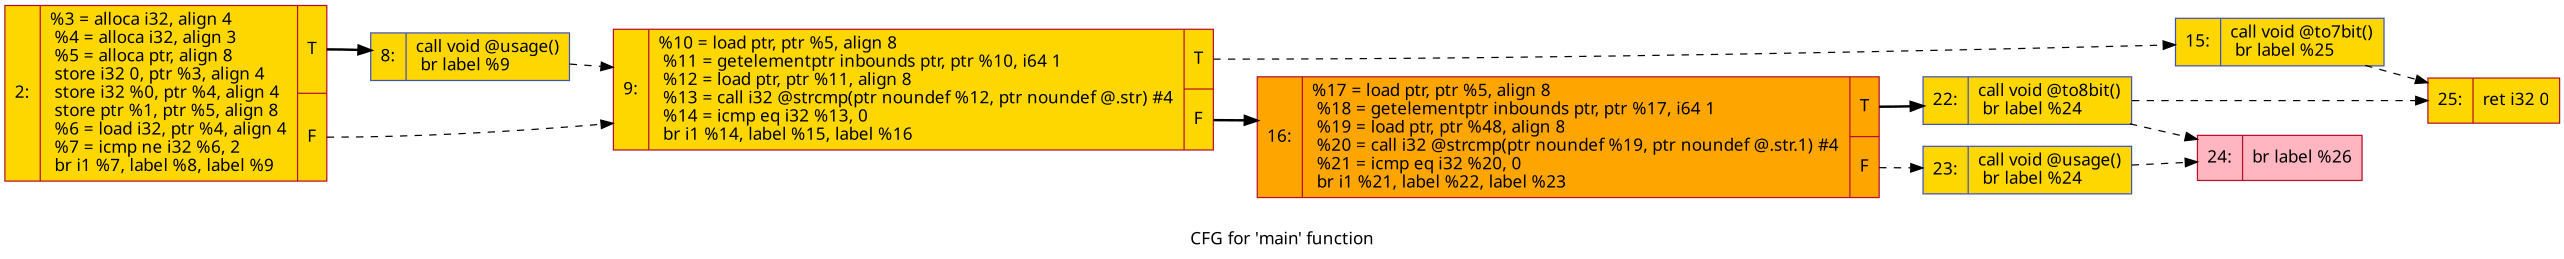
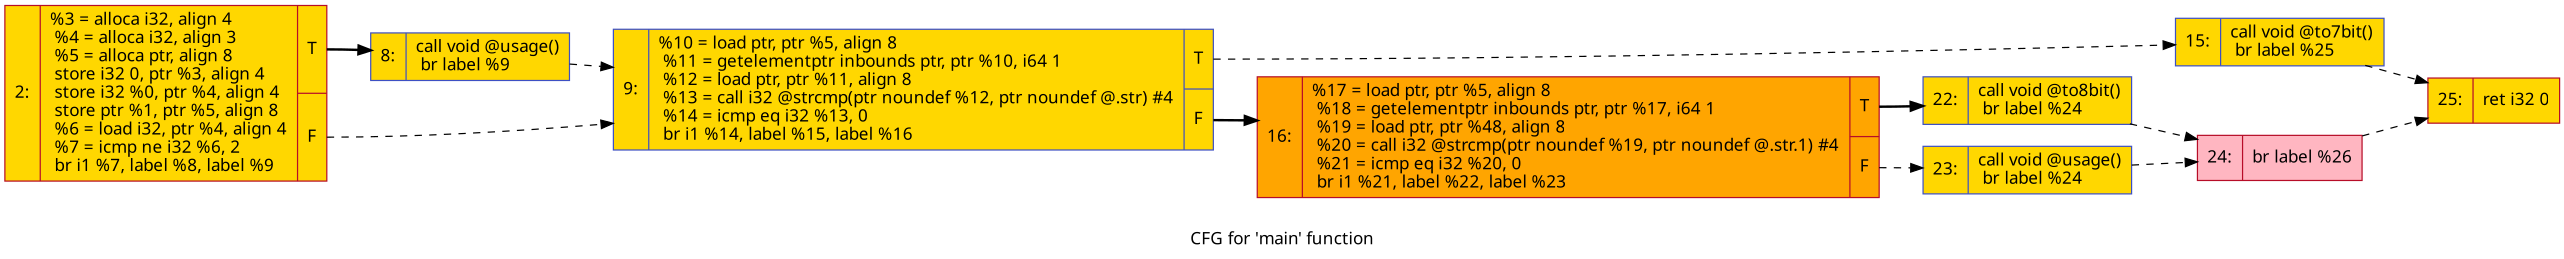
node "9:": color #b70d28ff -> #3d50c3ff
edge "22:" -> "25:": now "24:" -> "25:"
